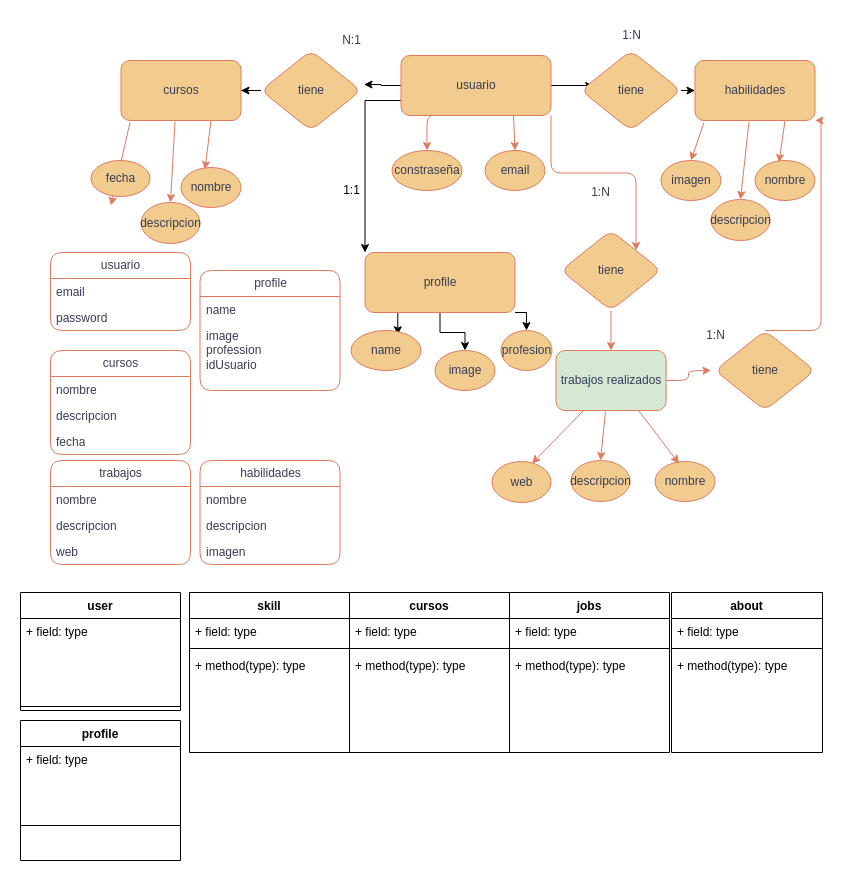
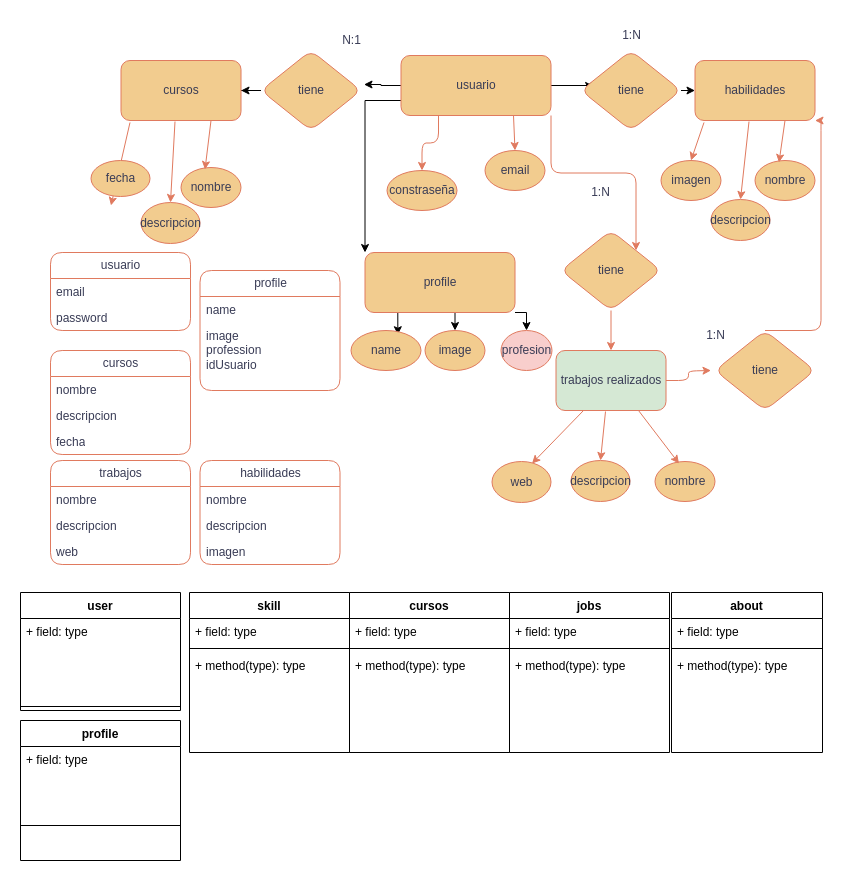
node "constraseña": moved (427, 171) -> (422, 191)
node "1:1": removed
node "profesion": fillcolor #f2cc8f -> #f8cecc
node "image": moved (465, 371) -> (455, 351)
